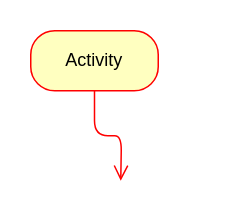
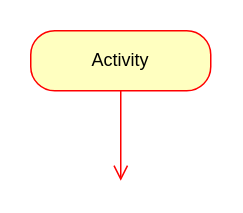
node "Activity": size 128x60 -> 180x60
